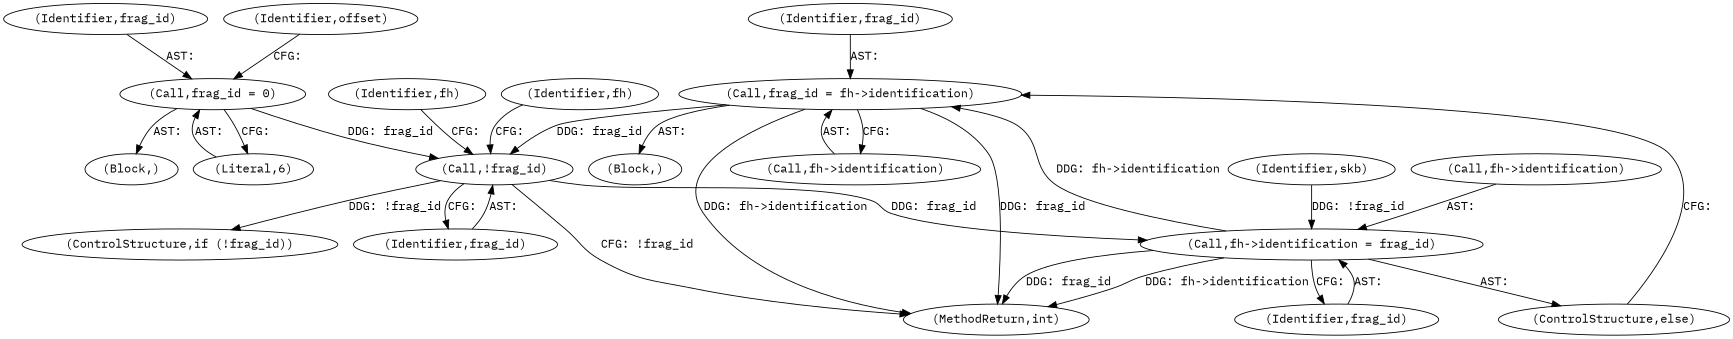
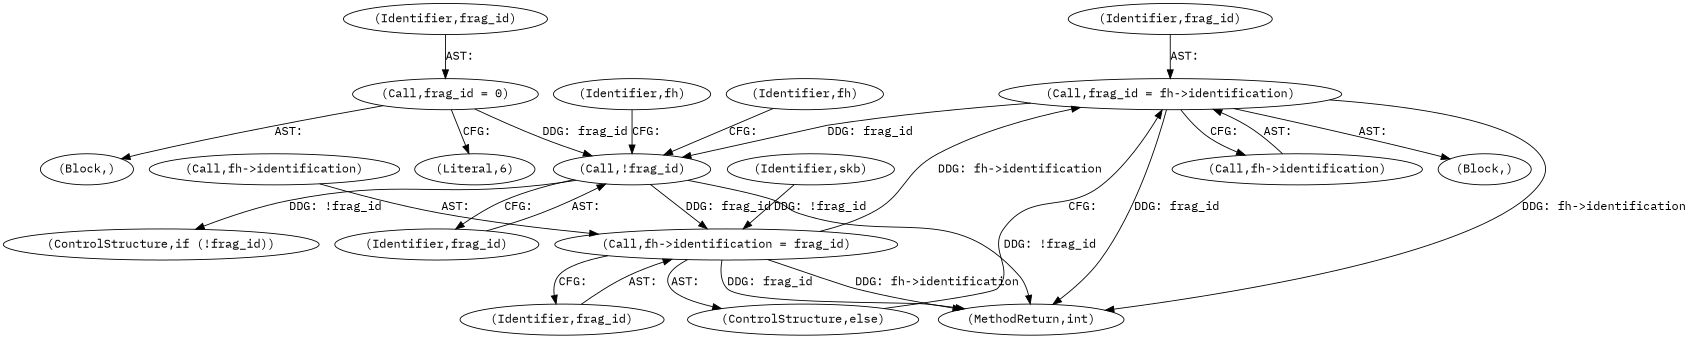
node "(Identifier,offset)": removed
edge "(Literal,6)" -> "(Call,frag_id = 0)": removed, label "AST:"
edge "(Call,!frag_id)" -> "(MethodReturn,int)": label "CFG: !frag_id" -> "DDG: !frag_id"
